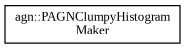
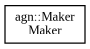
node "agn::PAGNClumpyHistogram Maker": label "agn::PAGNClumpyHistogram Maker" -> "agn::Maker Maker"
